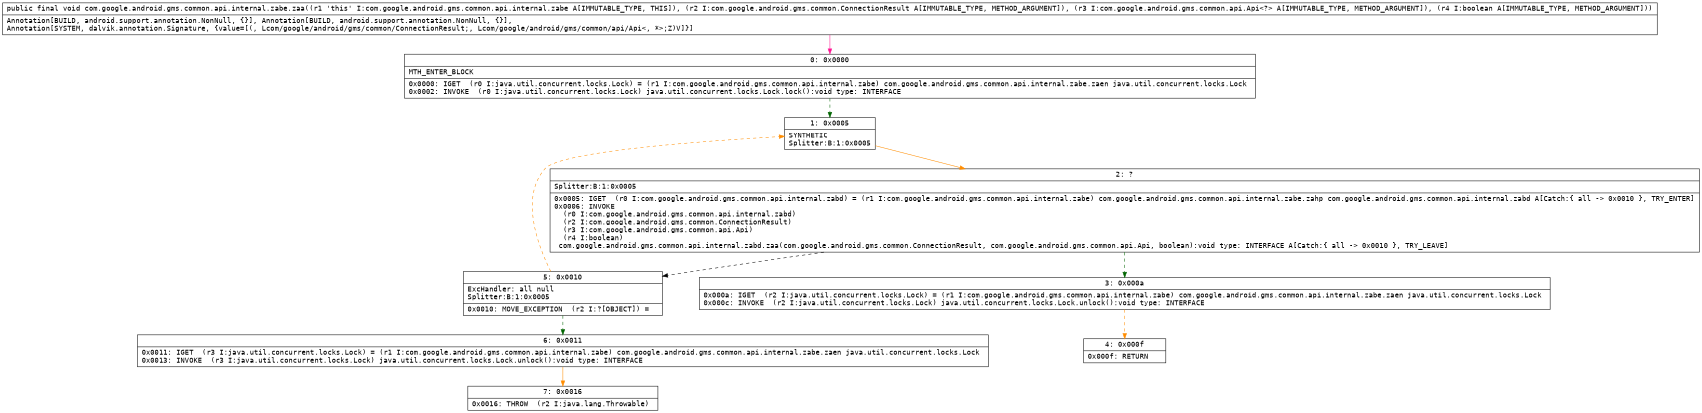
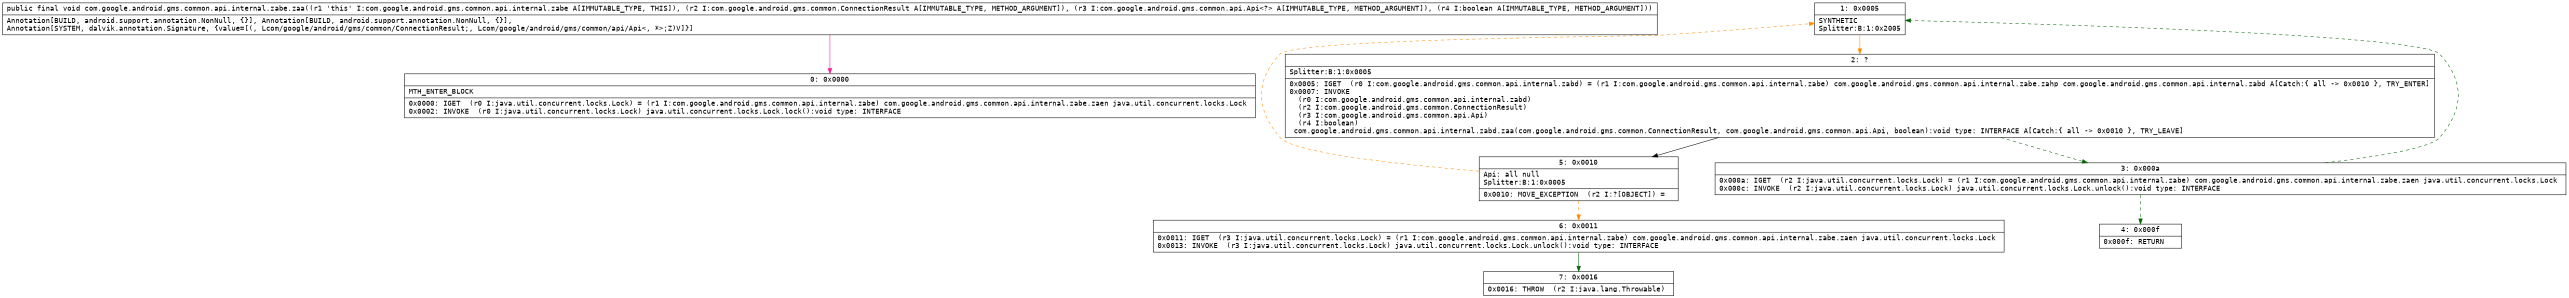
edge "0: 0x0000" -> "1: 0x0005": now "3: 0x000a" -> "1: 0x0005"
node "1: 0x0005": text "Splitter:B:1:0x0005" -> "Splitter:B:1:0x2005"
node "2: ?": text "0x0006: INVOKE" -> "0x0007: INVOKE"
edge "2: ?" -> "5: 0x0010": style dashed -> solid
node "5: 0x0010": text "ExcHandler: all null" -> "Api: all null"
edge "3: 0x000a" -> "4: 0x000f": color darkorange -> darkgreen
edge "5: 0x0010" -> "6: 0x0011": color darkgreen -> darkorange
edge "6: 0x0011" -> "7: 0x0016": color darkorange -> darkgreen
